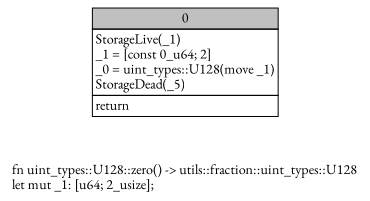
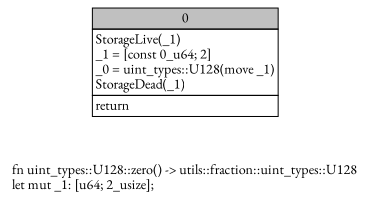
node "0": text "StorageDead(_5)" -> "StorageDead(_1)"
